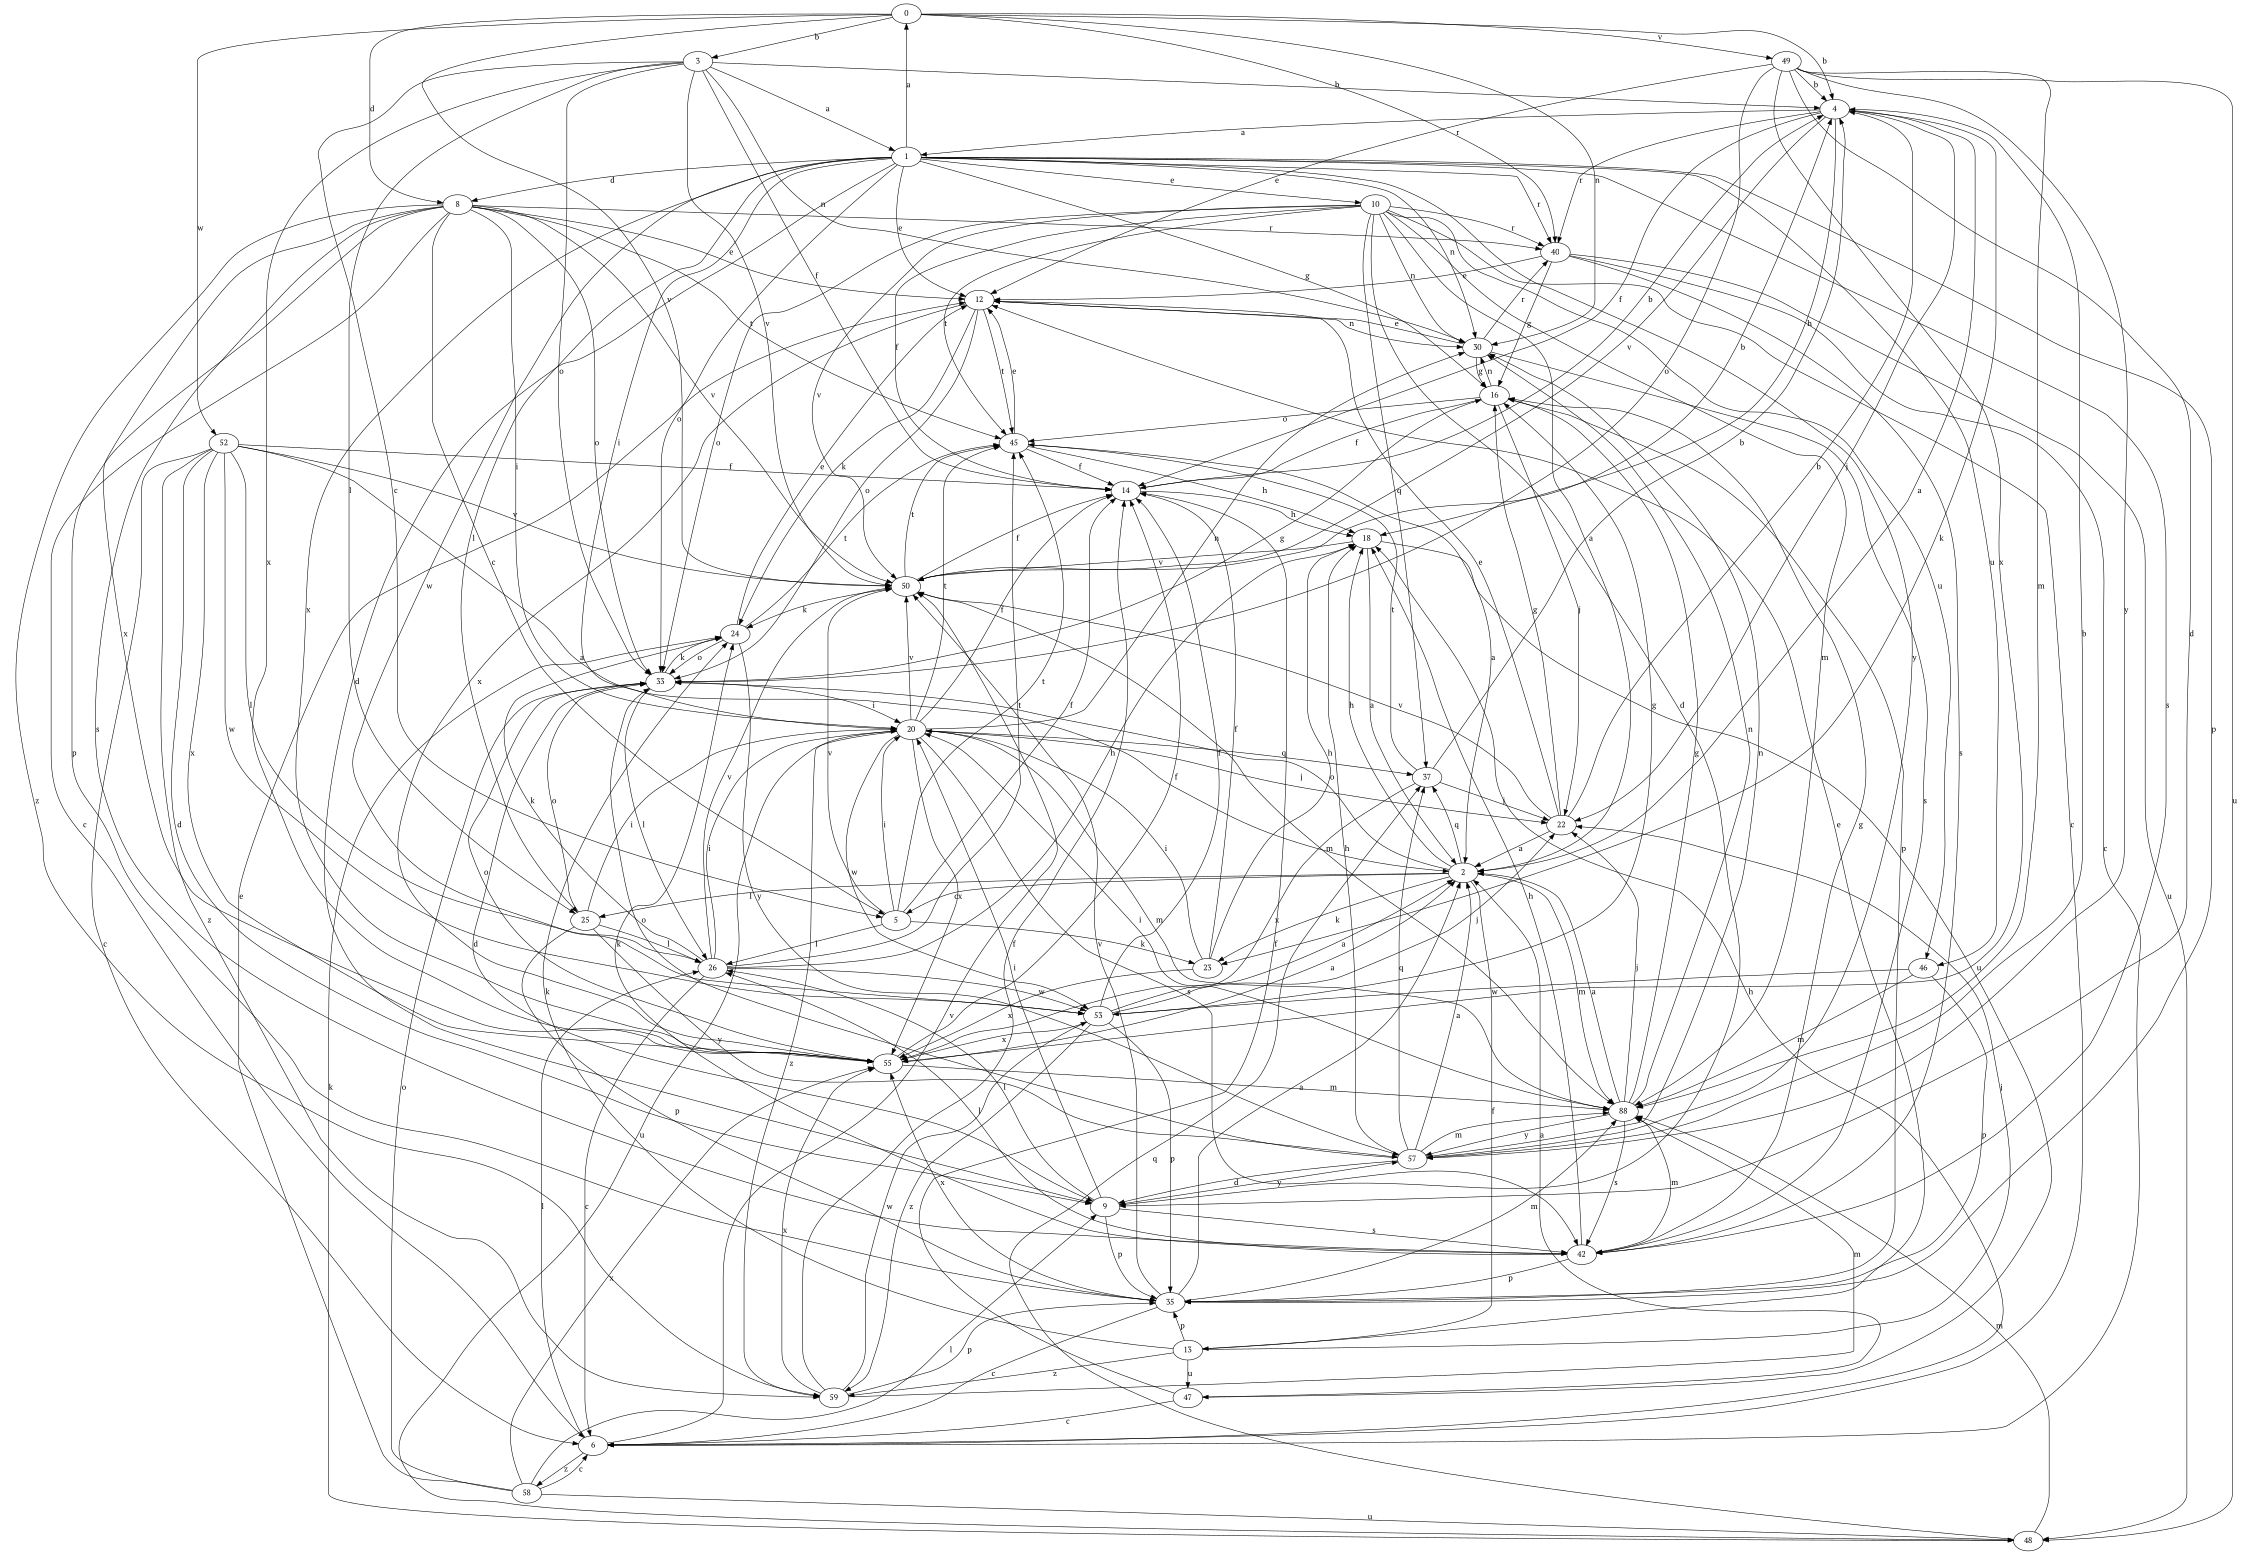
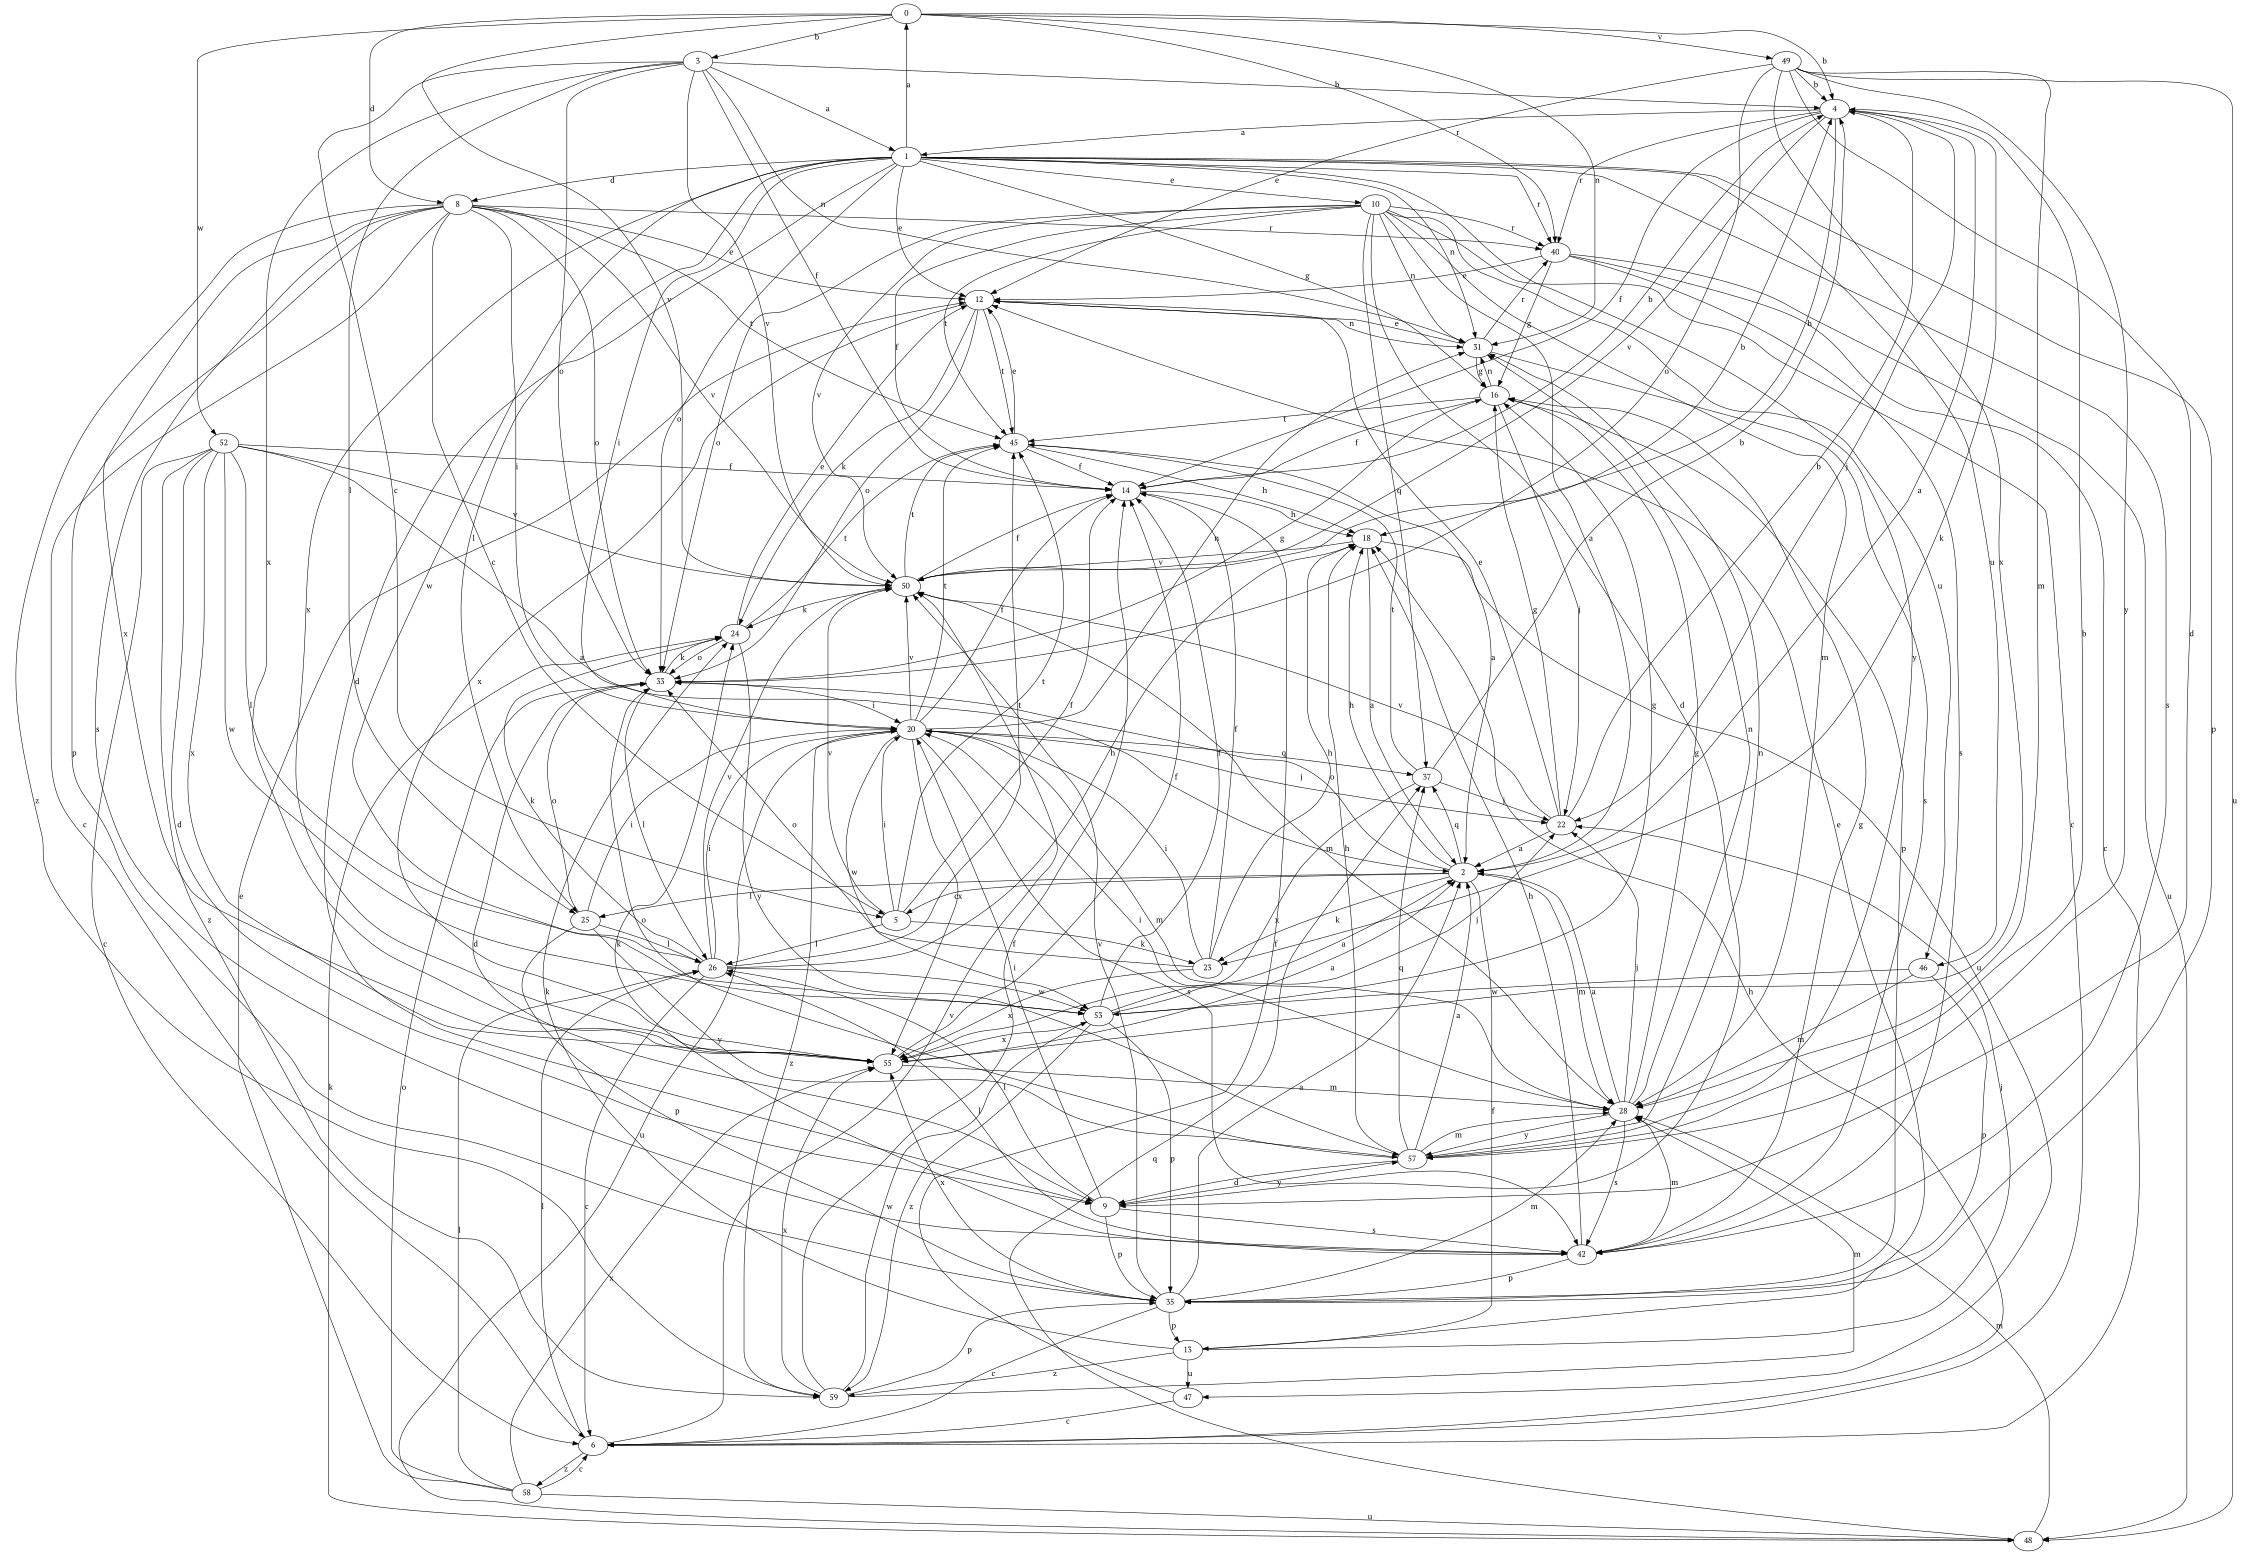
node "30": label "30" -> "31"
edge "16" -> "45": label "o" -> "t"
edge "55" -> "33": now "23" -> "33"
node "88": label "88" -> "28"
edge "47" -> "2": removed, label "a"
edge "13" -> "35": reversed
edge "58" -> "9": now "58" -> "26"
